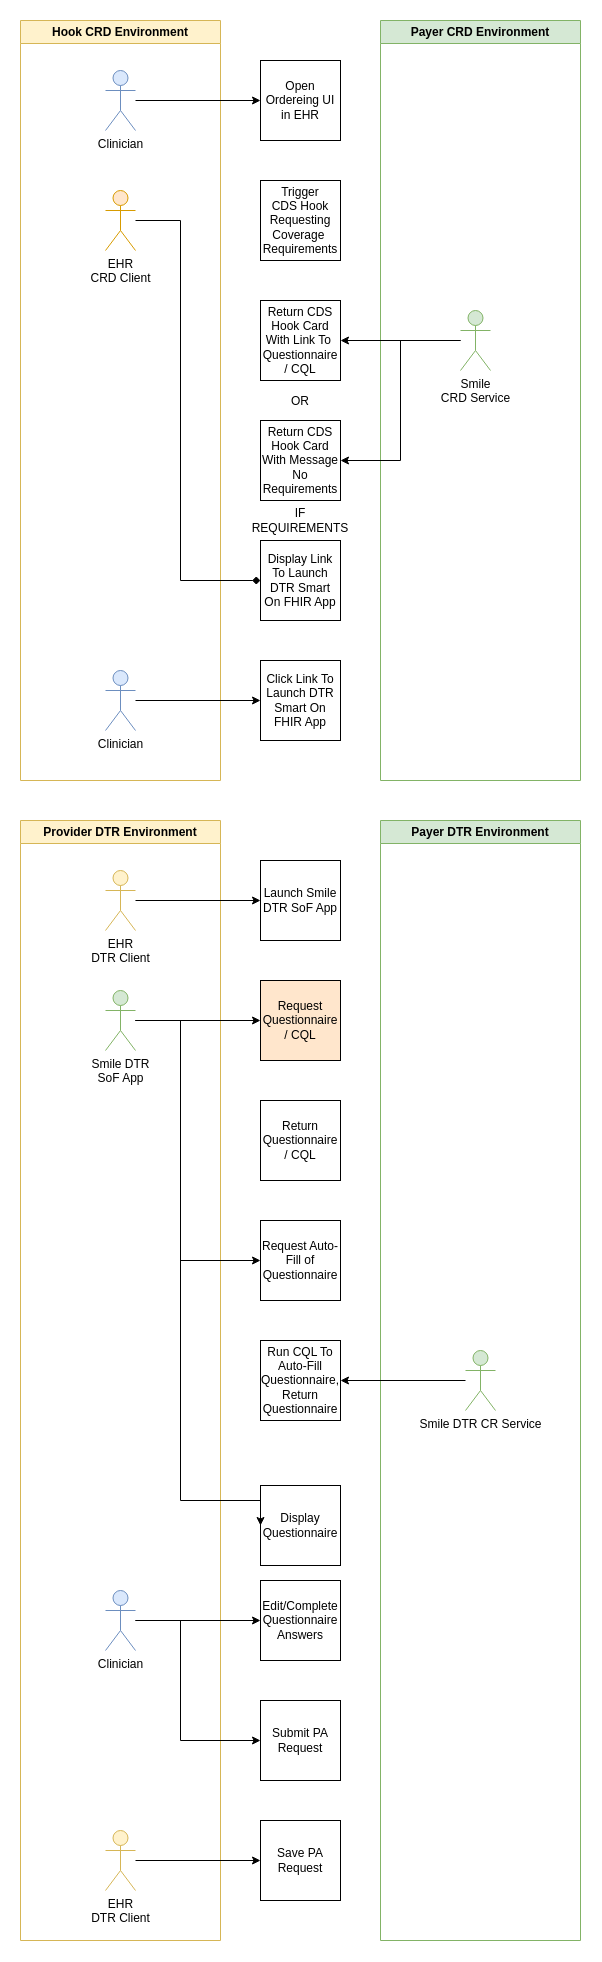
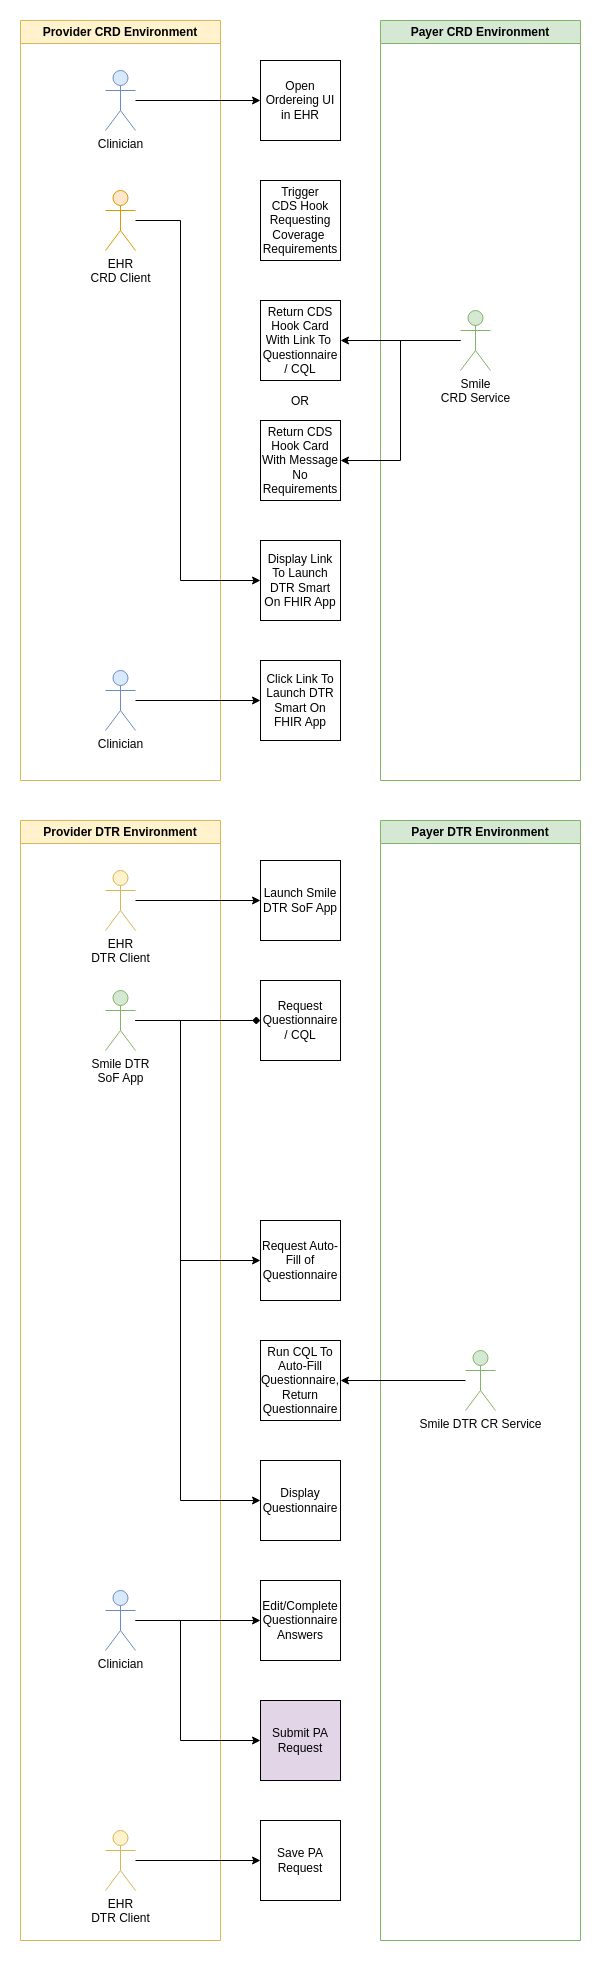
node "Hook CRD Environment": label "Hook CRD Environment" -> "Provider CRD Environment"
node "IF REQUIREMENTS": removed
edge "EHR CRD Client" -> "Display Link To Launch DTR Smart On FHIR App": arrowhead diamond -> classic
edge "Smile DTR SoF App" -> "Request Questionnaire / CQL": arrowhead classic -> diamond
node "Request Questionnaire / CQL": fillcolor #ffe6cc -> #ffffff
node "Return Questionnaire / CQL": removed
node "Display Questionnaire": moved (301, 1526) -> (301, 1501)
node "Submit PA Request": fillcolor #ffffff -> #e1d5e7
